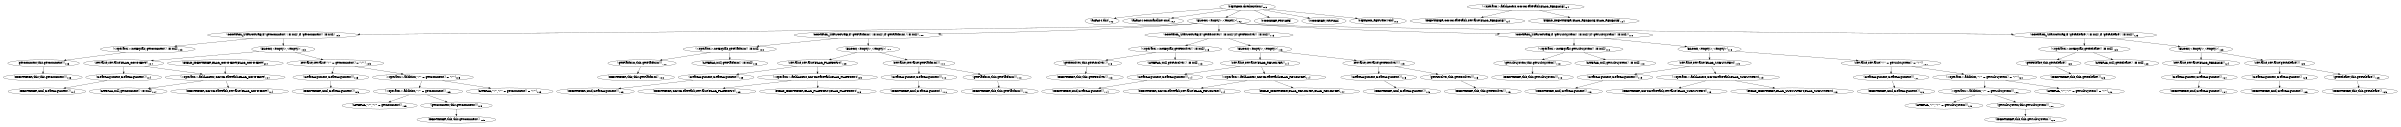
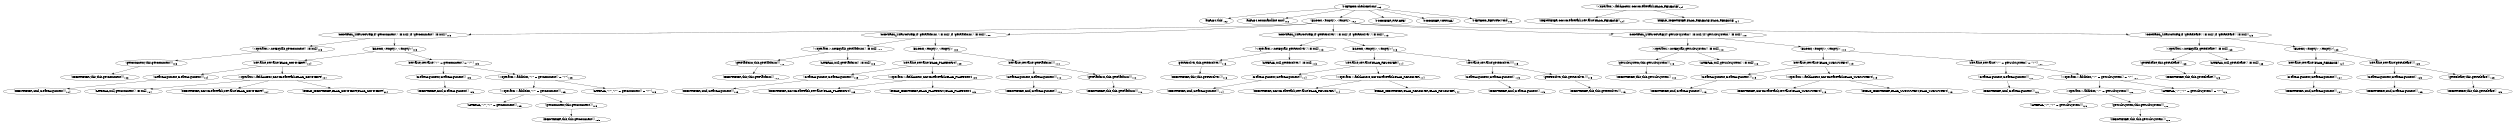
edge "(FIELD_IDENTIFIER,FLAG_COMMENT,FLAG_COMMENT)" -> "(<operator>.fieldAccess,CCMCreateTask.FLAG_COMMENT)": reversed
